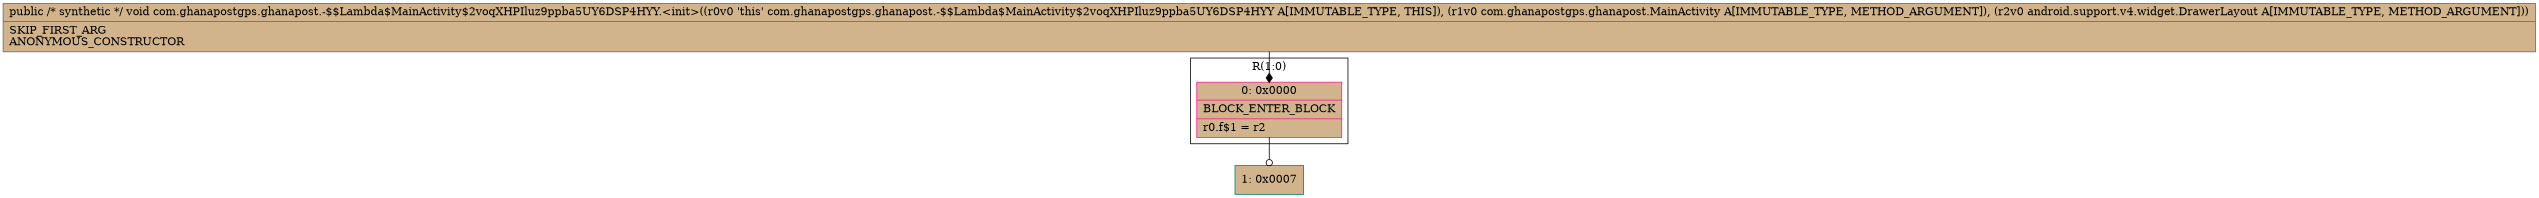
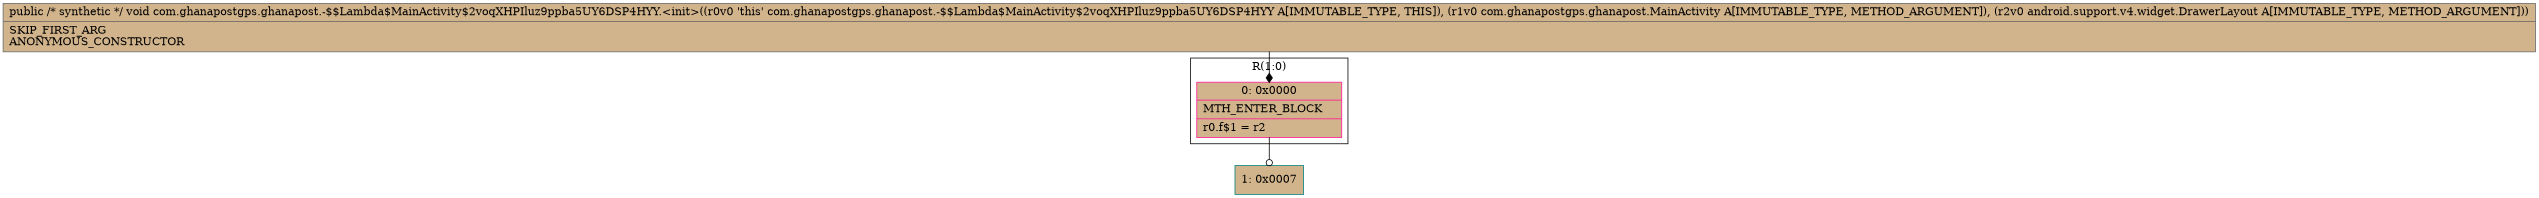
node "0: 0x0000": text "BLOCK_ENTER_BLOCK" -> "MTH_ENTER_BLOCK"
